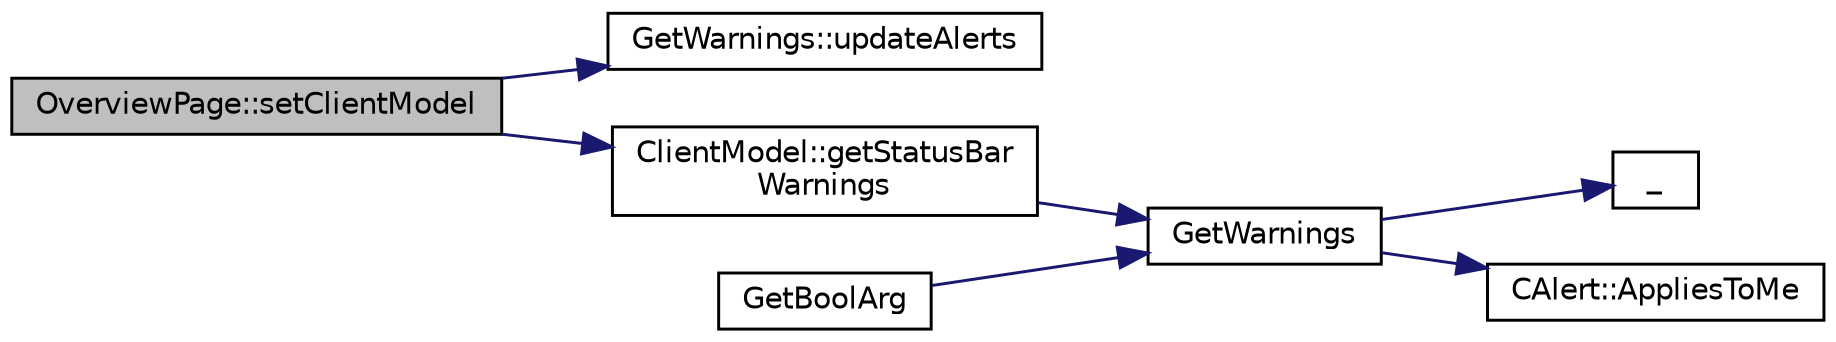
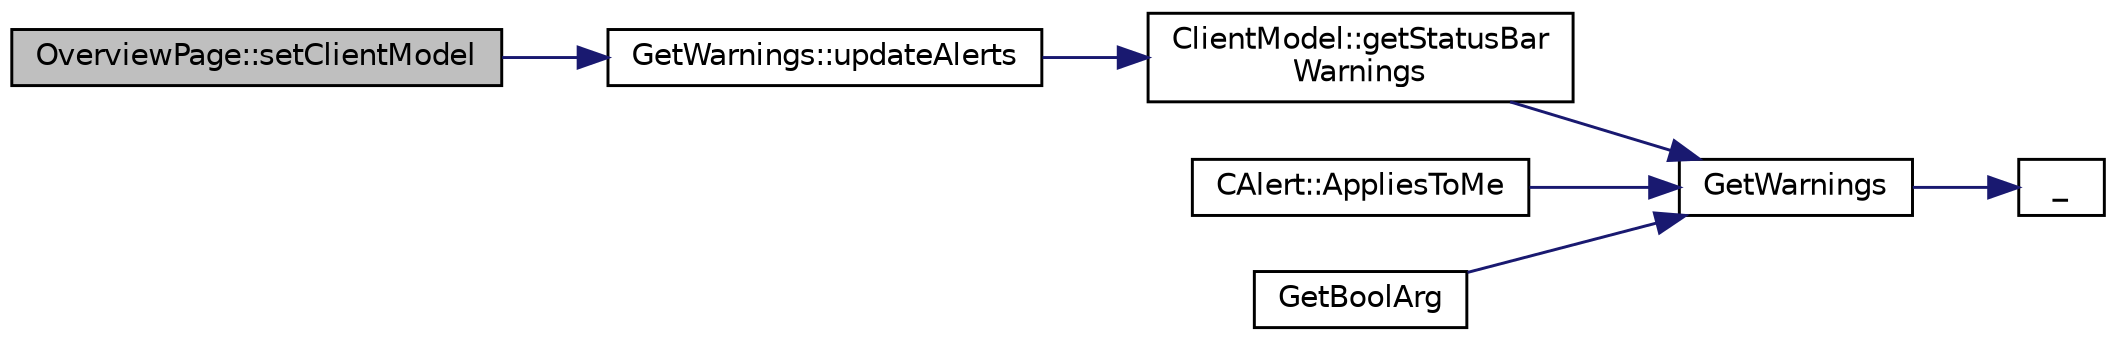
edge "OverviewPage::setClientModel" -> "ClientModel::getStatusBar Warnings": now "GetWarnings::updateAlerts" -> "ClientModel::getStatusBar Warnings"
edge "GetWarnings" -> "CAlert::AppliesToMe": reversed
